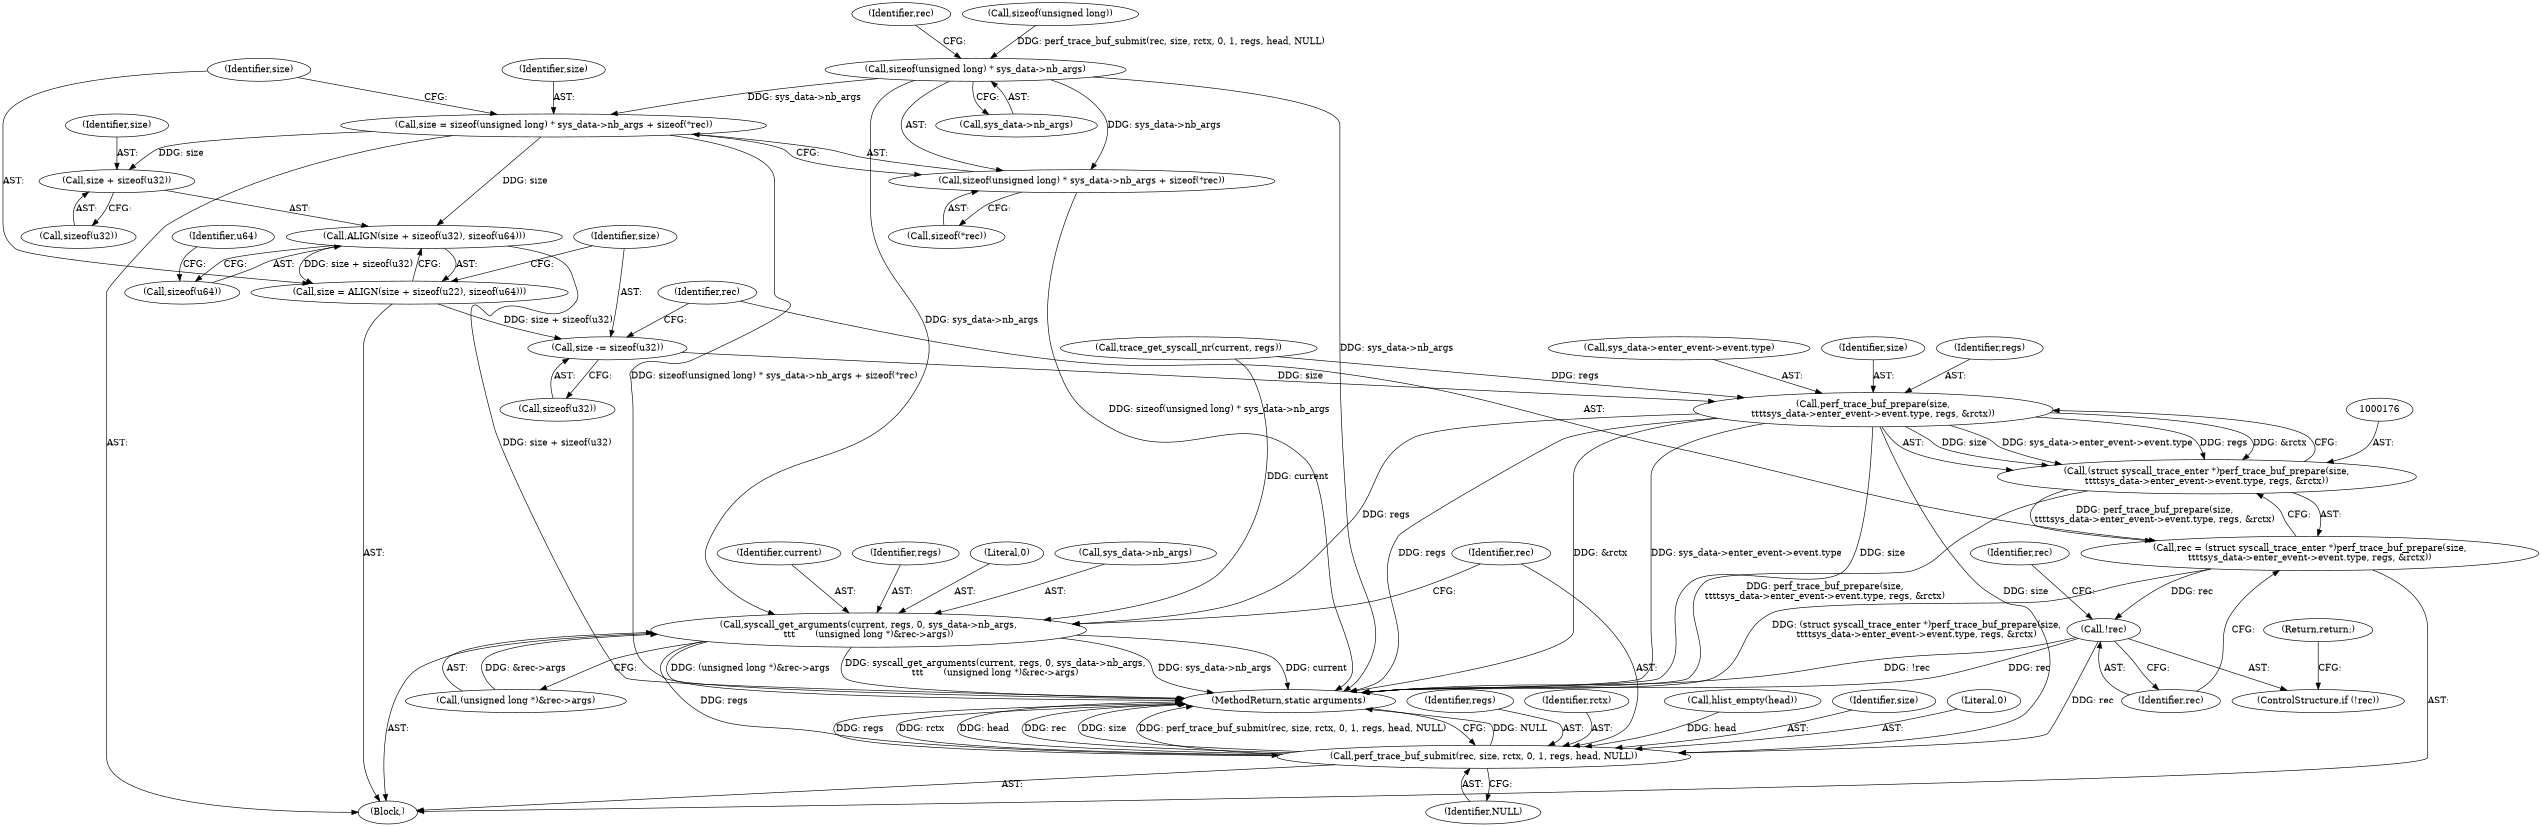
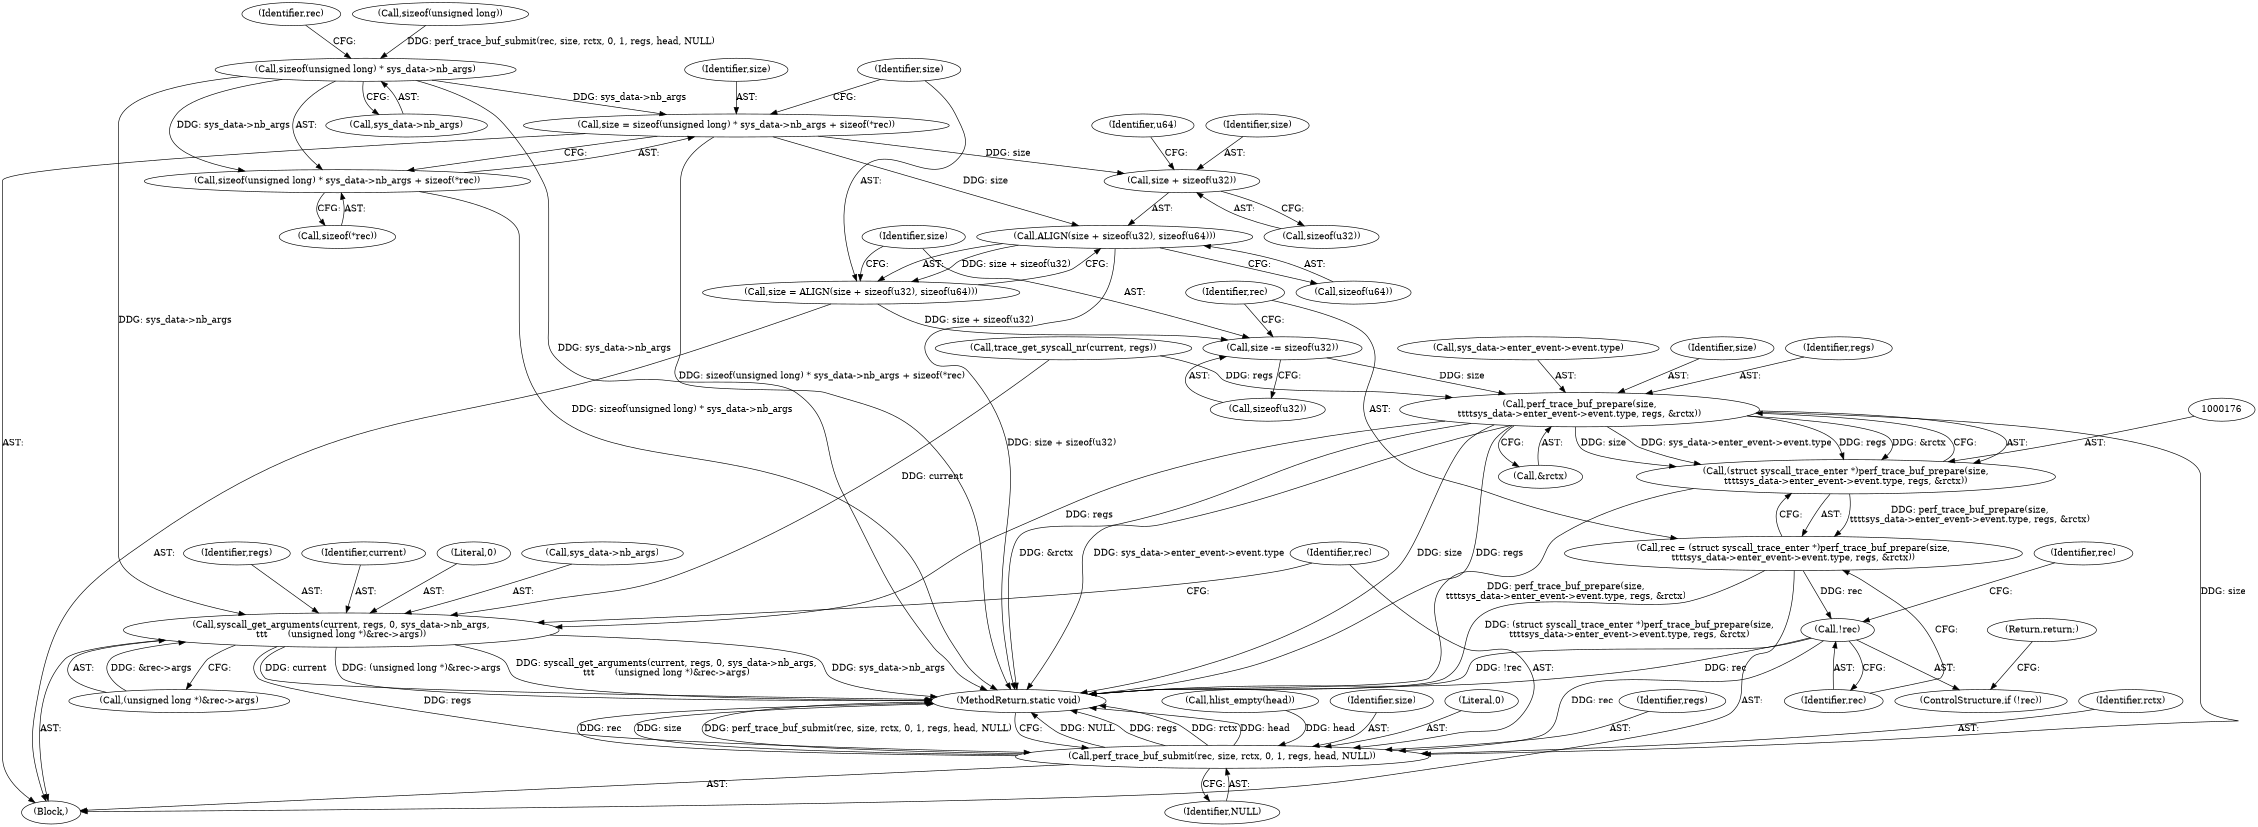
edge "(Identifier,u64)" -> "(Call,sizeof(u64))": now "(Identifier,u64)" -> "(Call,size + sizeof(u32))"
node "(Call,size = ALIGN(size + sizeof(u22), sizeof(u64)))": label "(Call,size = ALIGN(size + sizeof(u22), sizeof(u64)))" -> "(Call,size = ALIGN(size + sizeof(u32), sizeof(u64)))"
node "(Call,&rctx)": added
node "(MethodReturn,static arguments)": label "(MethodReturn,static arguments)" -> "(MethodReturn,static void)"
